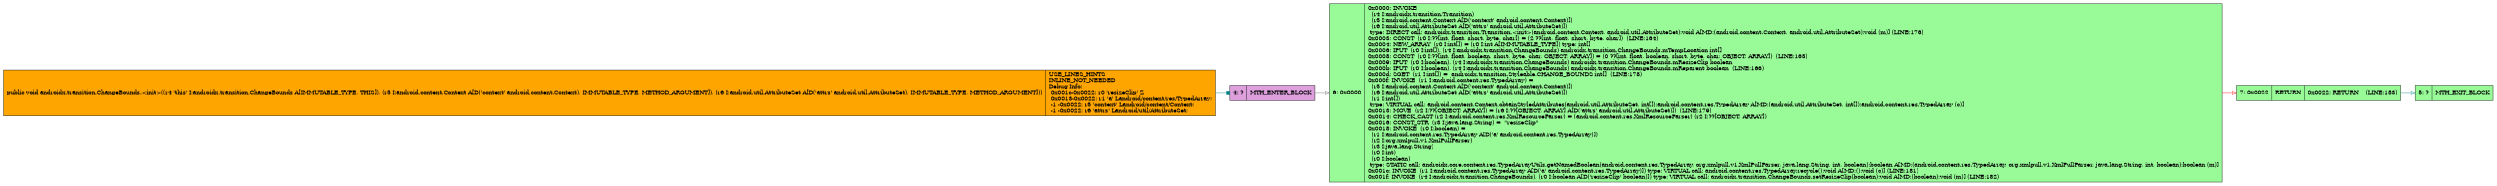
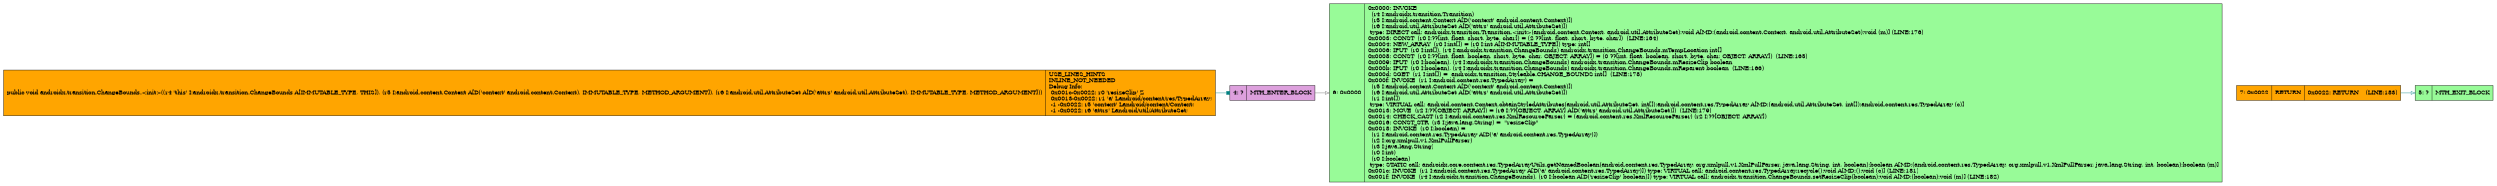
edge "6: 0x0000" -> "7: 0x0022": removed
node "7: 0x0022": fillcolor palegreen -> orange
